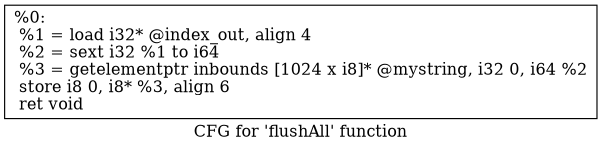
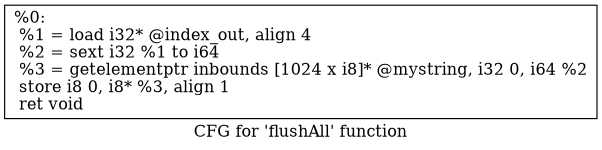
node "%0:": text "store i8 0, i8* %3, align 6" -> "store i8 0, i8* %3, align 1"
